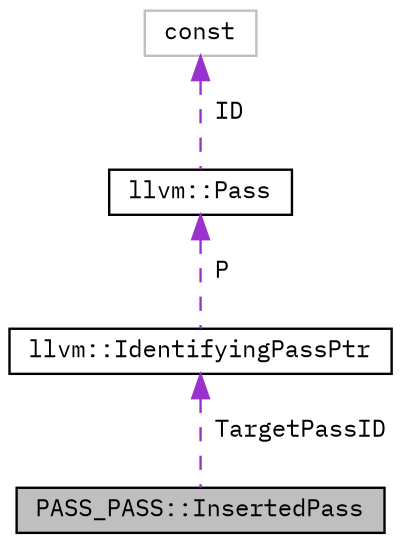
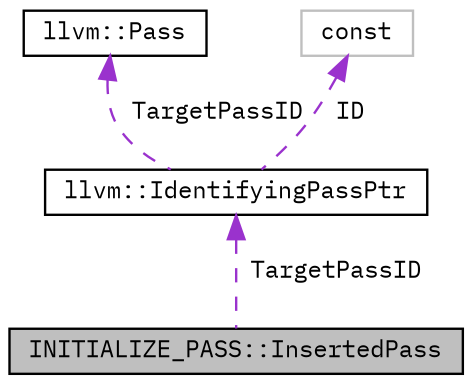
edge "llvm::Pass" -> "const": now "llvm::IdentifyingPassPtr" -> "const"
edge "llvm::IdentifyingPassPtr" -> "llvm::Pass": label " P" -> " TargetPassID"
node "PASS_PASS::InsertedPass": label "PASS_PASS::InsertedPass" -> "INITIALIZE_PASS::InsertedPass"
